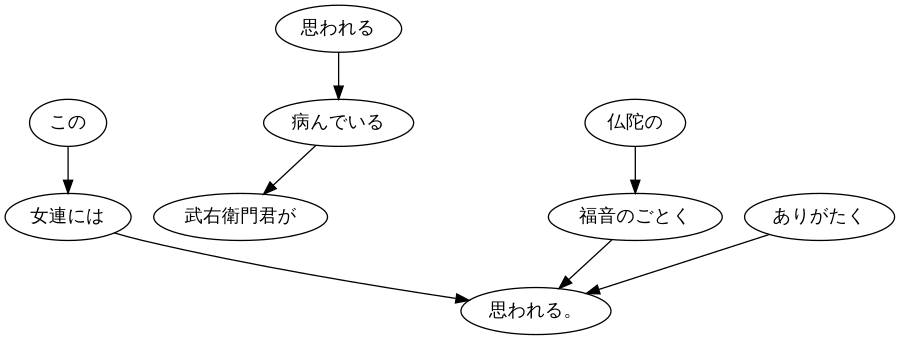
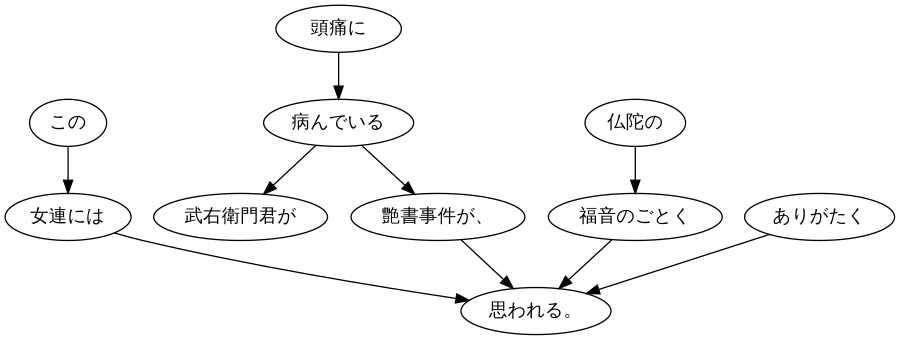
node "思われる": label "思われる" -> "頭痛に"
node "艶書事件が、": added
